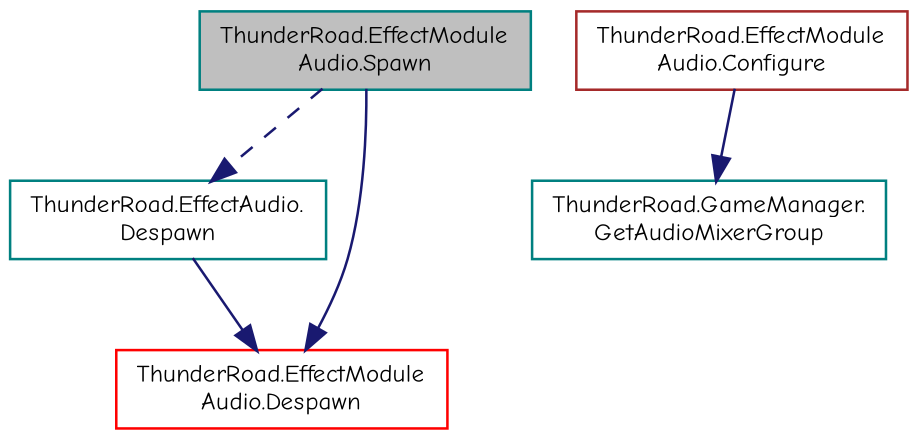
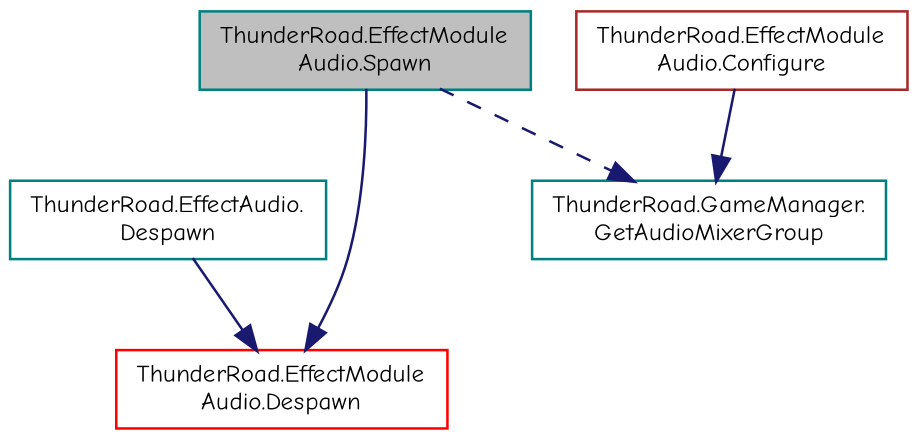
edge "ThunderRoad.EffectModule Audio.Spawn" -> "ThunderRoad.EffectAudio. Despawn": now "ThunderRoad.EffectModule Audio.Spawn" -> "ThunderRoad.GameManager. GetAudioMixerGroup"
